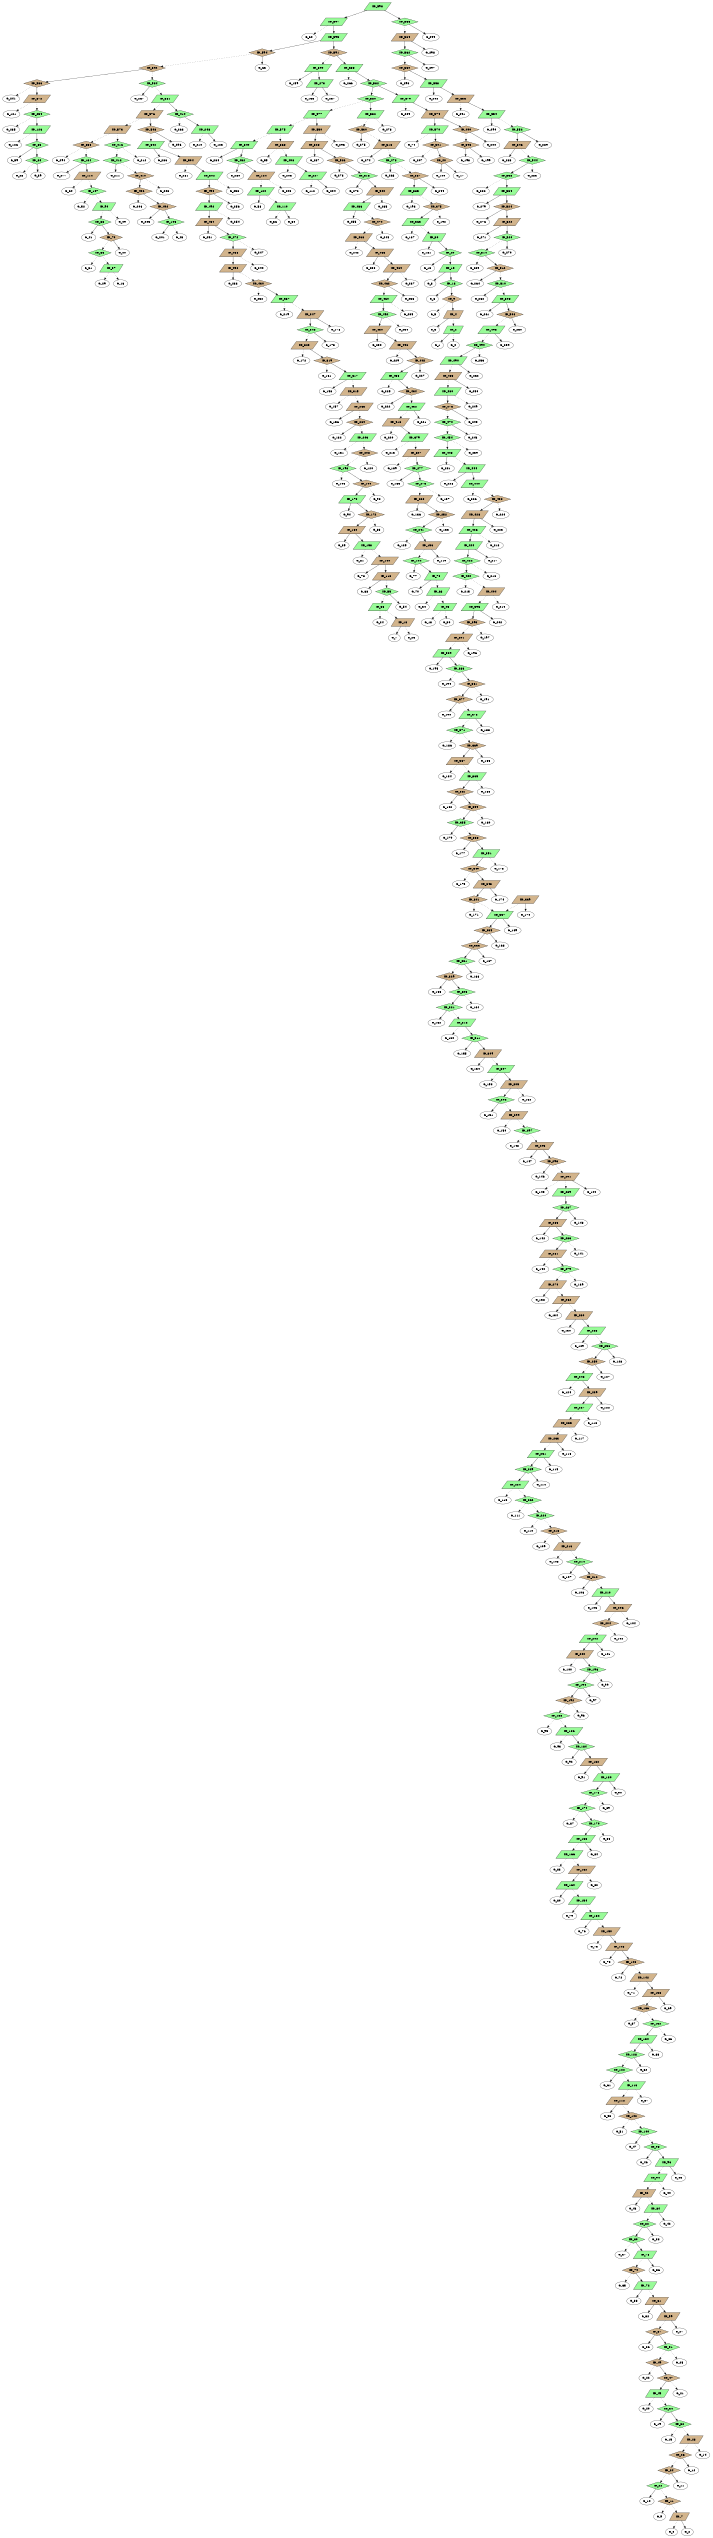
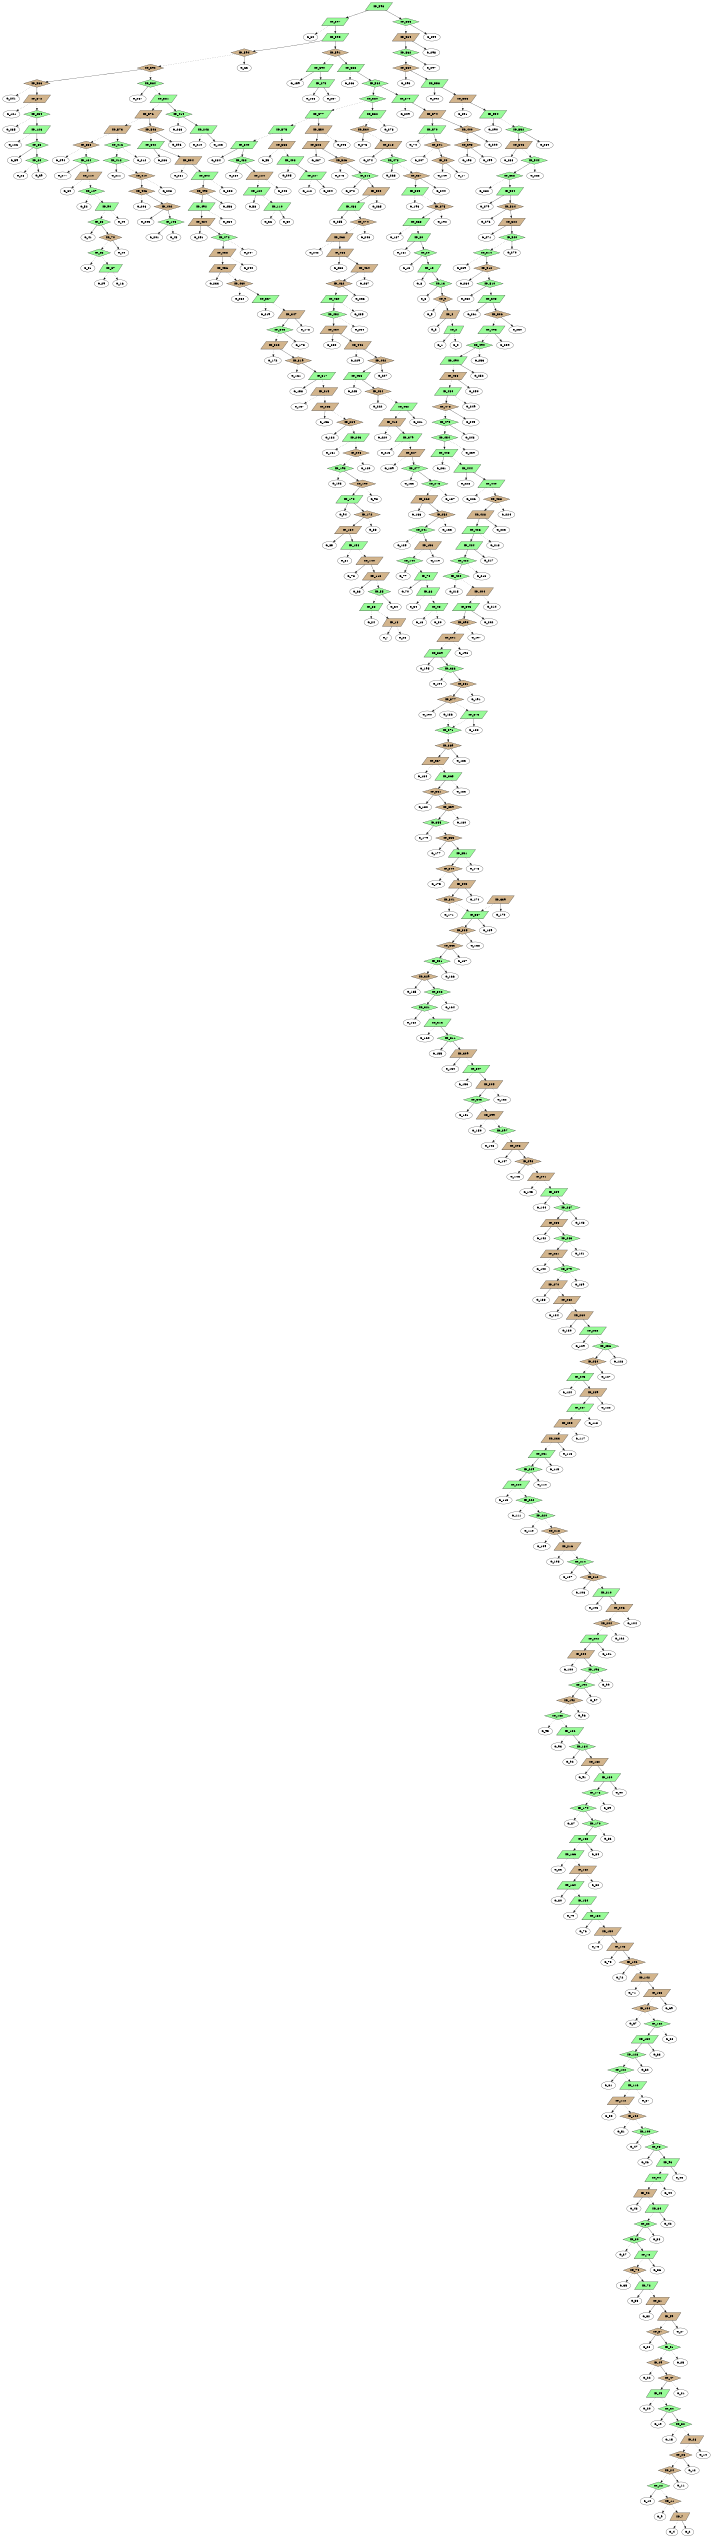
edge "ID_144" -> "ID_76": style solid -> dotted
edge "ID_371" -> "C_186": reversed
edge "ID_291" -> "C_144": now "ID_289" -> "C_144"
